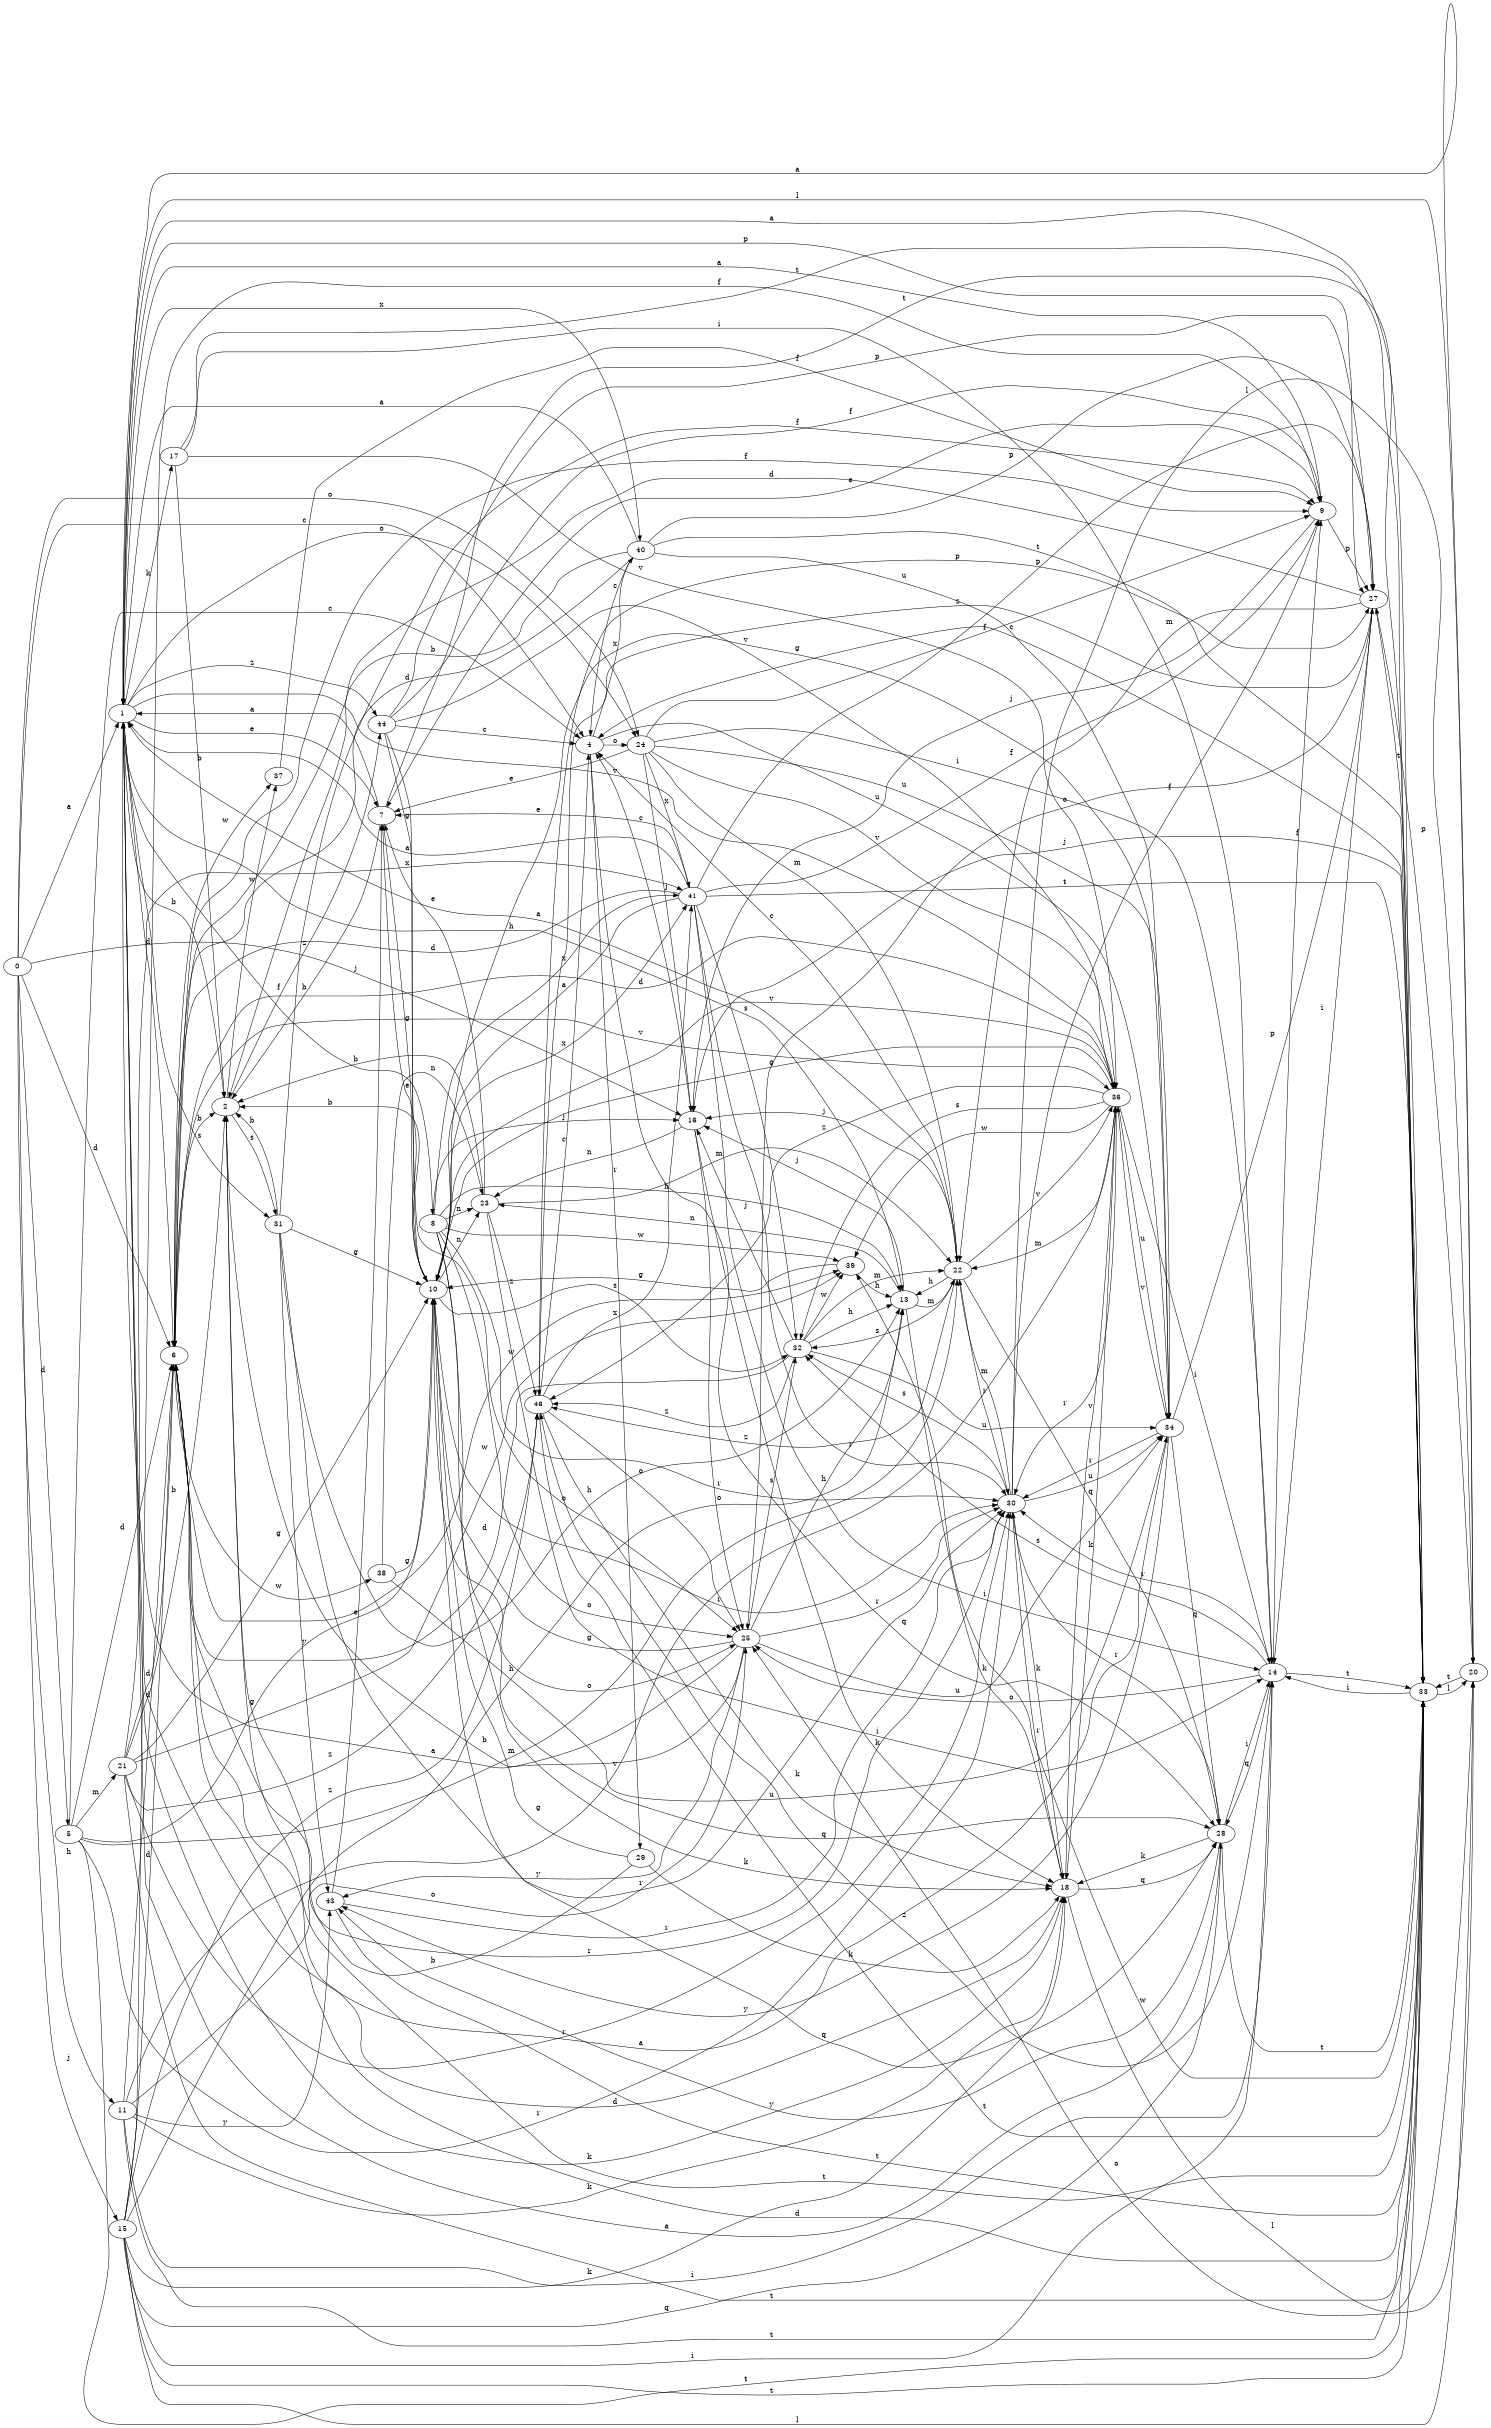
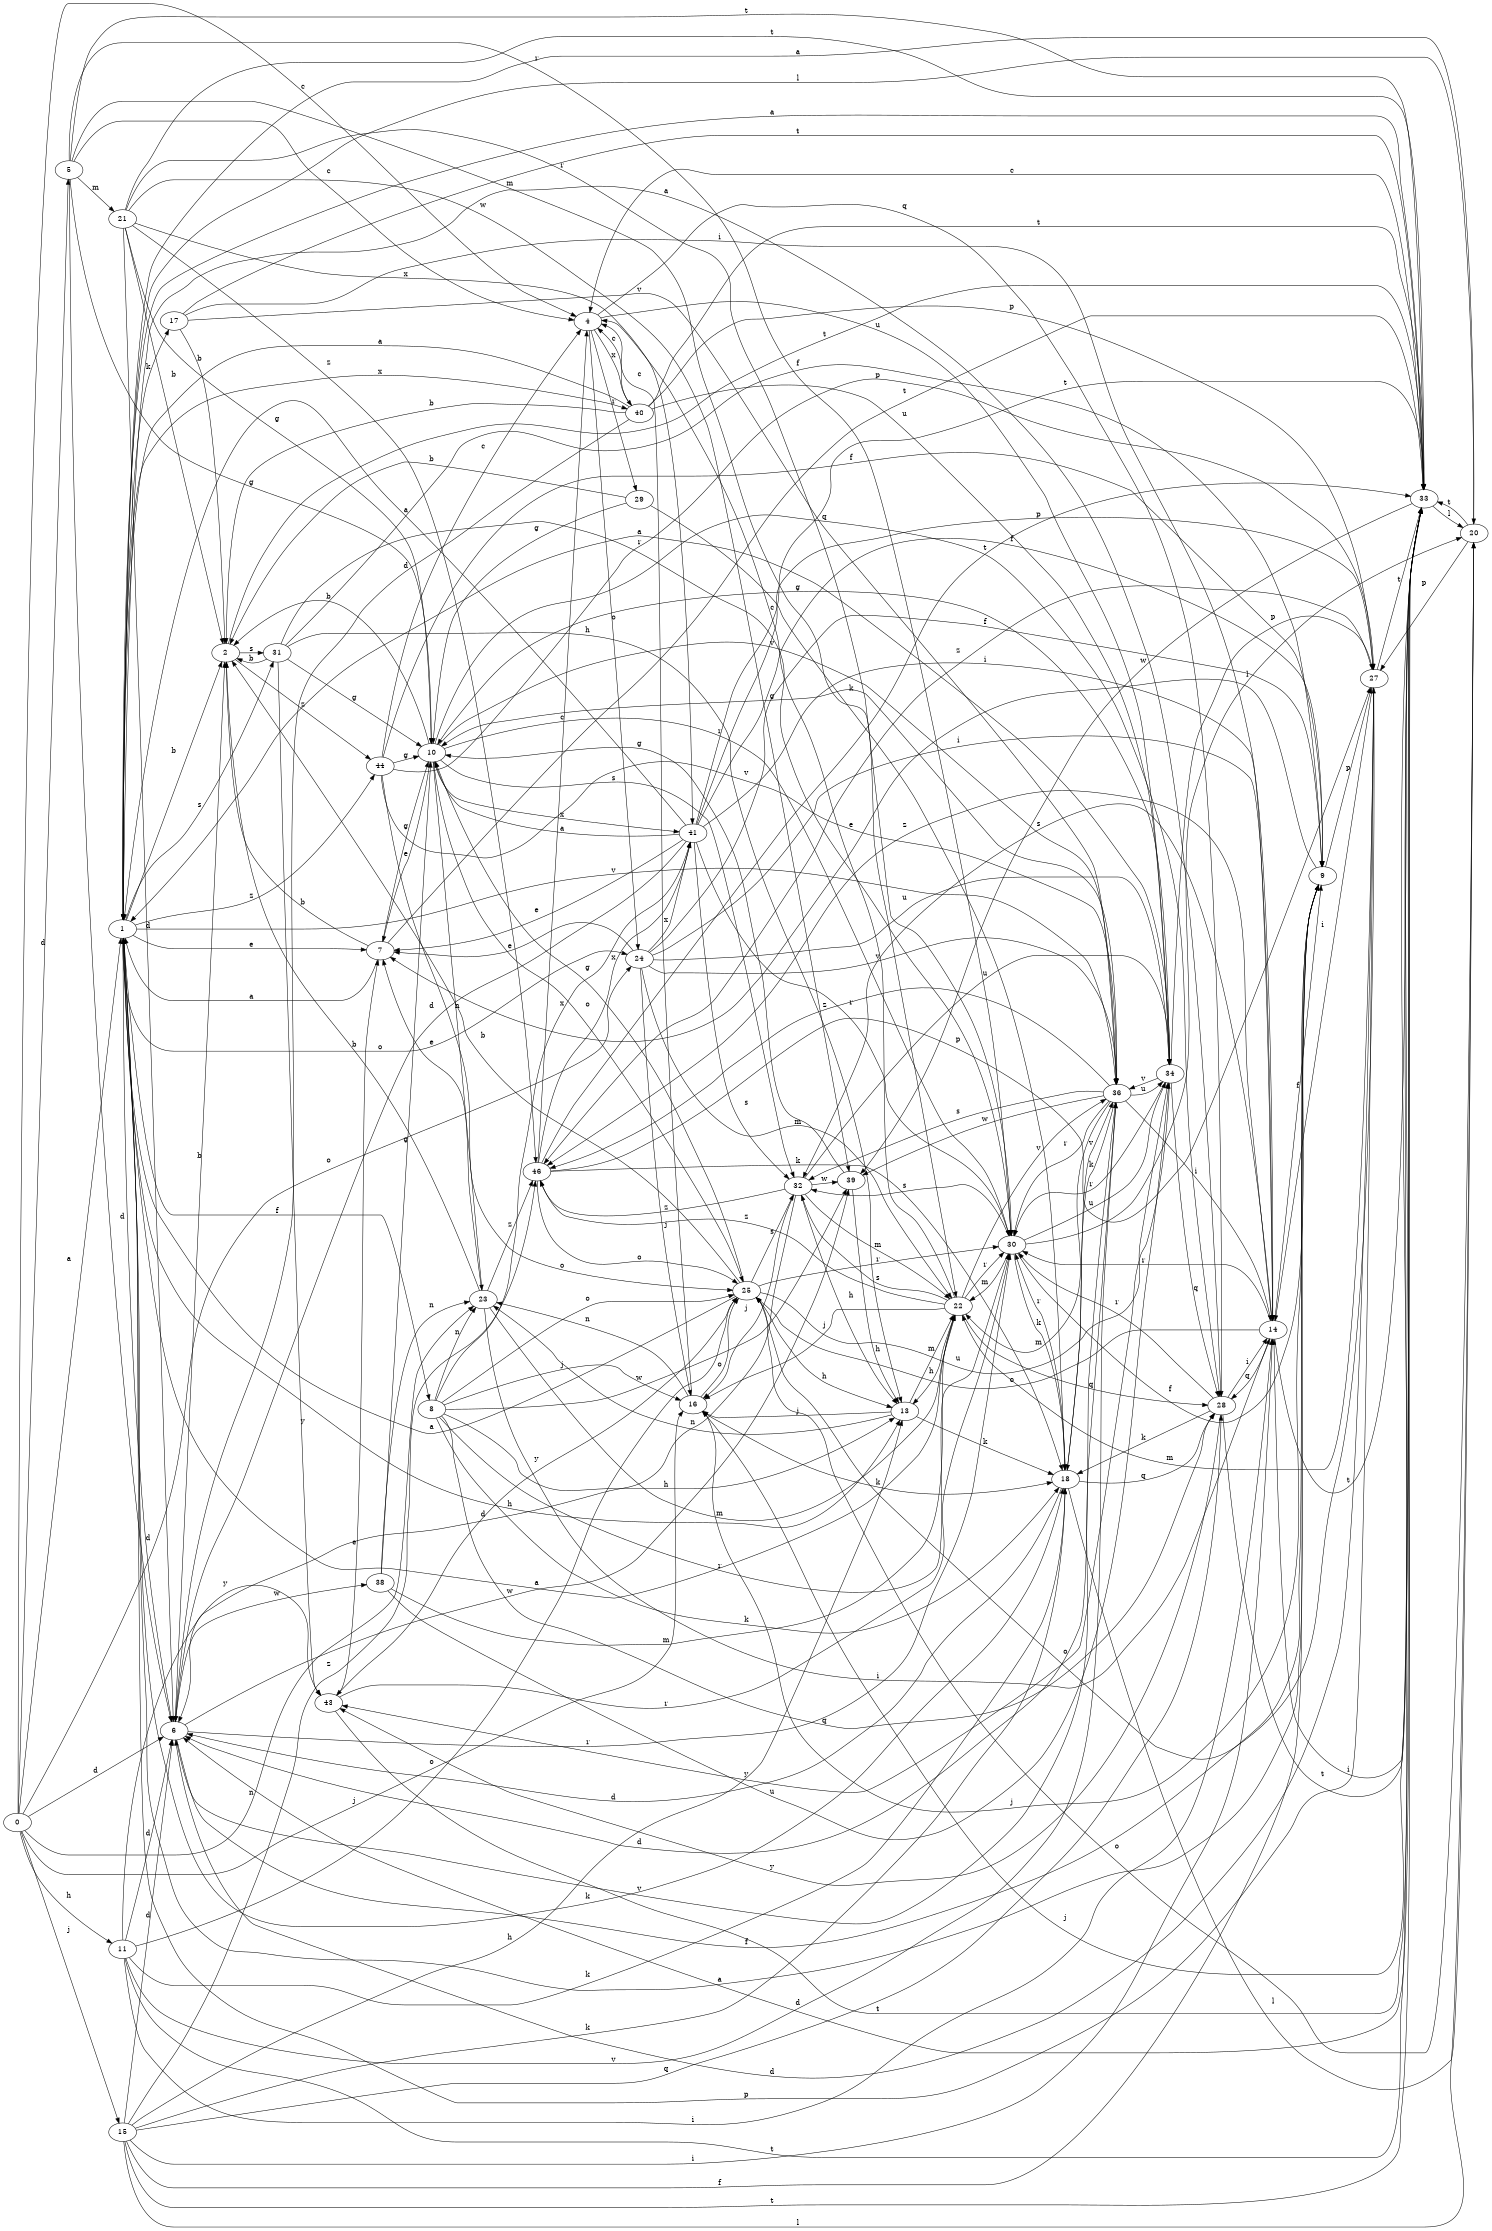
node "37": removed
edge "38" -> "22": added, label "m"
edge "0" -> "23": added, label "n"
